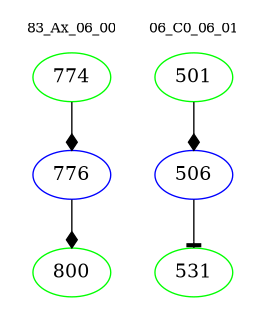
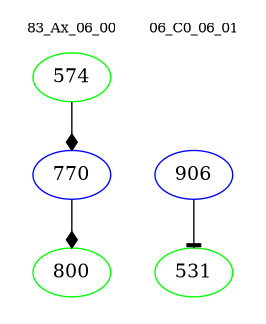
node "774": label "774" -> "574"
node "501": removed
node "776": label "776" -> "770"
node "506": label "506" -> "906"
